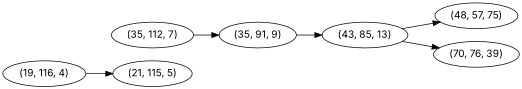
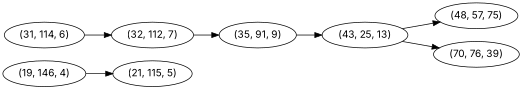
node "(31, 114, 6)": added
node "(35, 112, 7)": label "(35, 112, 7)" -> "(32, 112, 7)"
node "(43, 85, 13)": label "(43, 85, 13)" -> "(43, 25, 13)"
node "(19, 116, 4)": label "(19, 116, 4)" -> "(19, 146, 4)"
